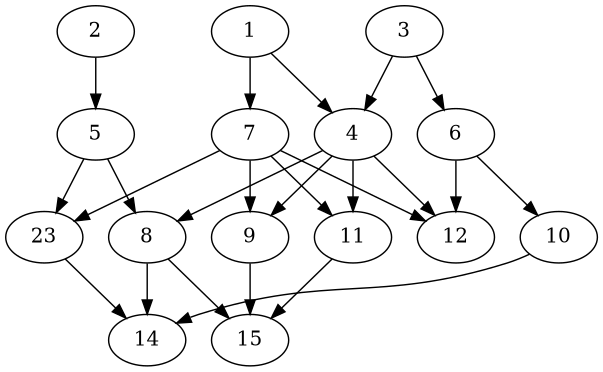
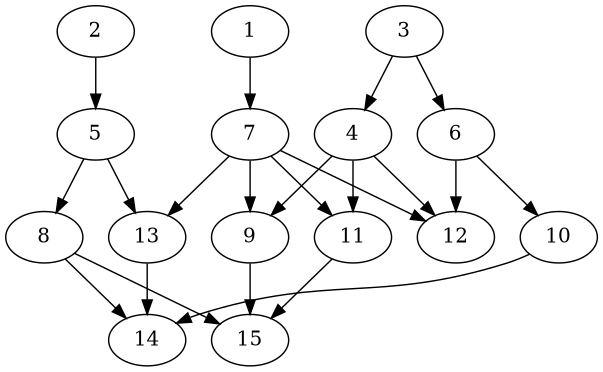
edge "1" -> "4": removed
edge "4" -> "8": removed
node "23": label "23" -> "13"
